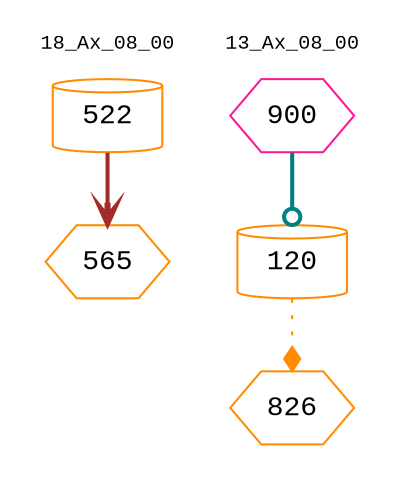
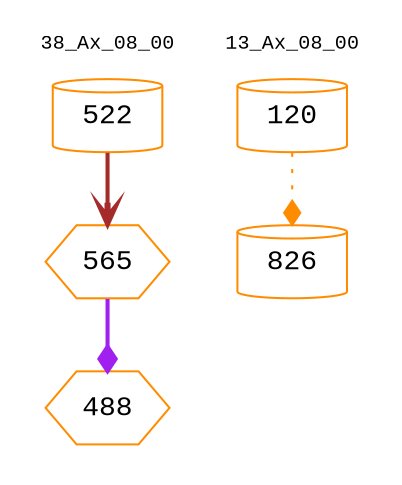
cluster "18_Ax_08_00": label "18_Ax_08_00" -> "38_Ax_08_00"
node "900": removed
node "488": added
node "826": shape hexagon -> cylinder
